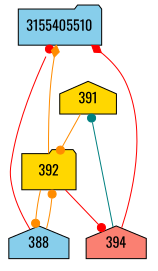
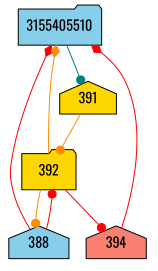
edge "388" -> "3155405510": arrowhead dot -> diamond
edge "394" -> "391": now "3155405510" -> "391"
edge "388" -> "392": color darkorange -> red
